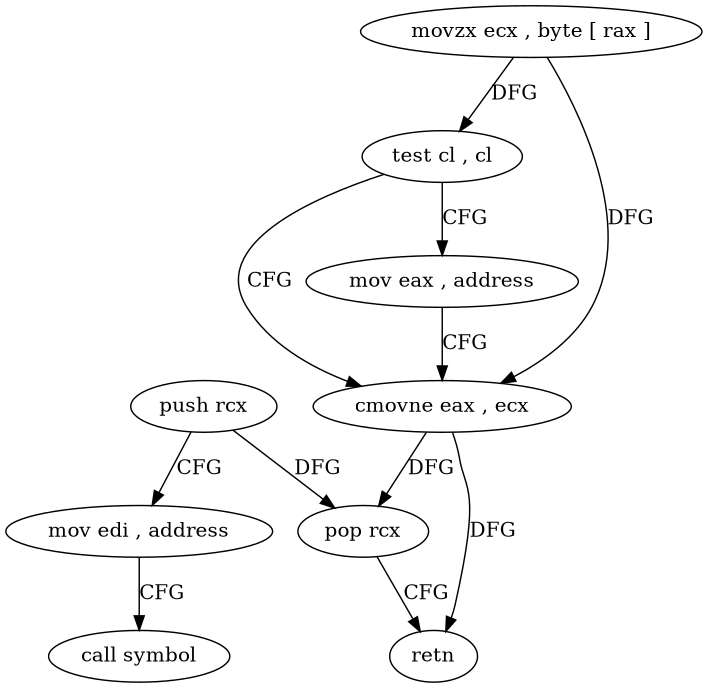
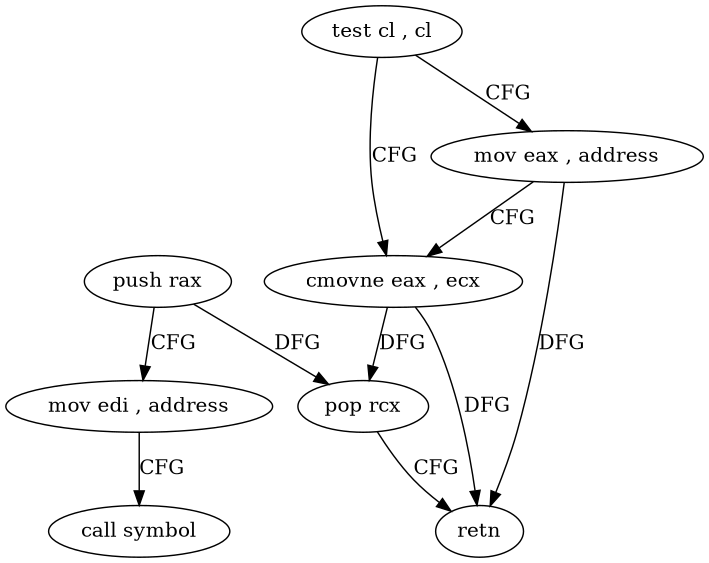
node "movzx ecx , byte [ rax ]": removed
edge "mov eax , address" -> "retn": added, label "DFG"
node "push rcx": label "push rcx" -> "push rax"
